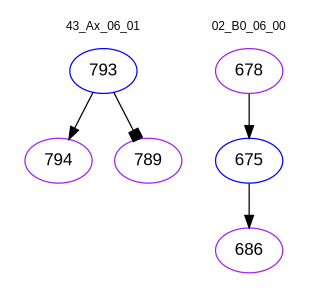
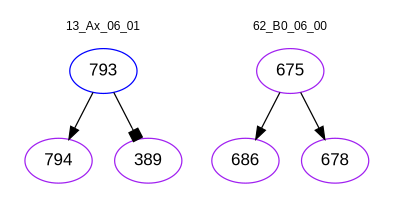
cluster "43_Ax_06_01": label "43_Ax_06_01" -> "13_Ax_06_01"
cluster "02_B0_06_00": label "02_B0_06_00" -> "62_B0_06_00"
edge "678" -> "675": reversed
node "789": label "789" -> "389"
node "675": color blue -> purple
